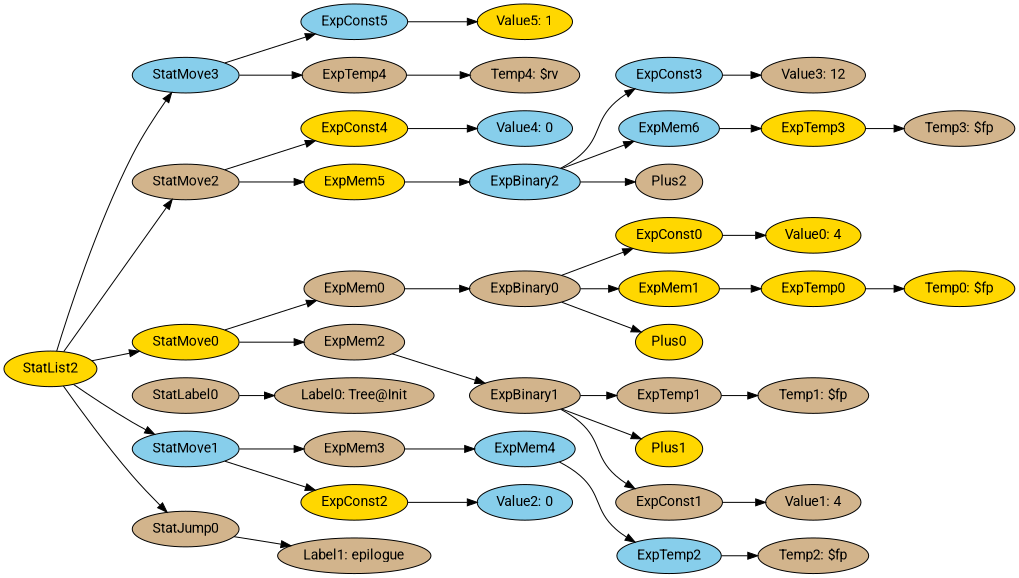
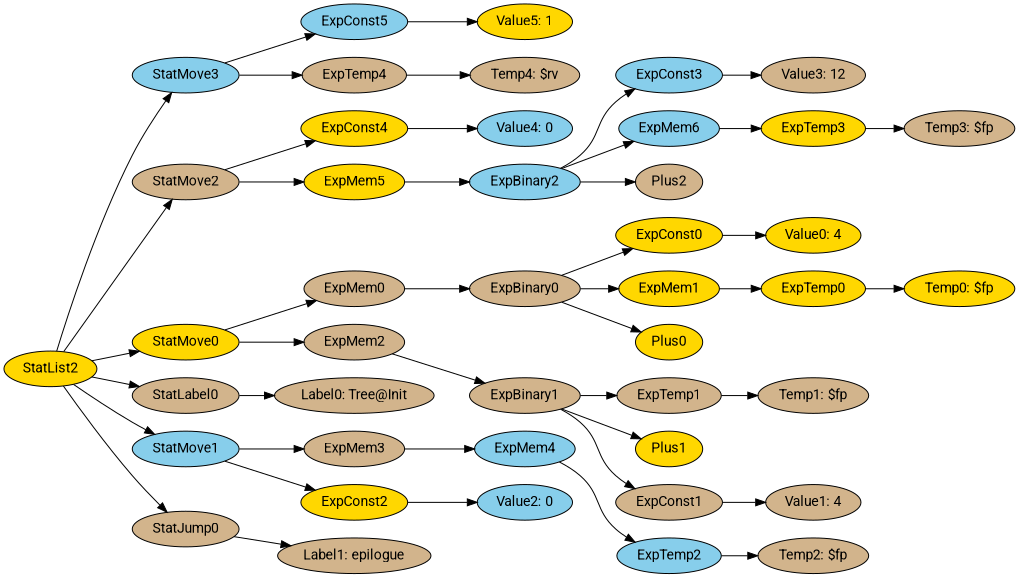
edge "StatList2" -> "StatLabel0": added
